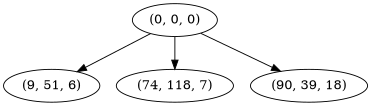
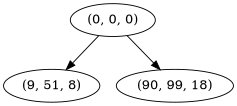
node "(9, 51, 6)": label "(9, 51, 6)" -> "(9, 51, 8)"
node "(74, 118, 7)": removed
node "(90, 39, 18)": label "(90, 39, 18)" -> "(90, 99, 18)"
